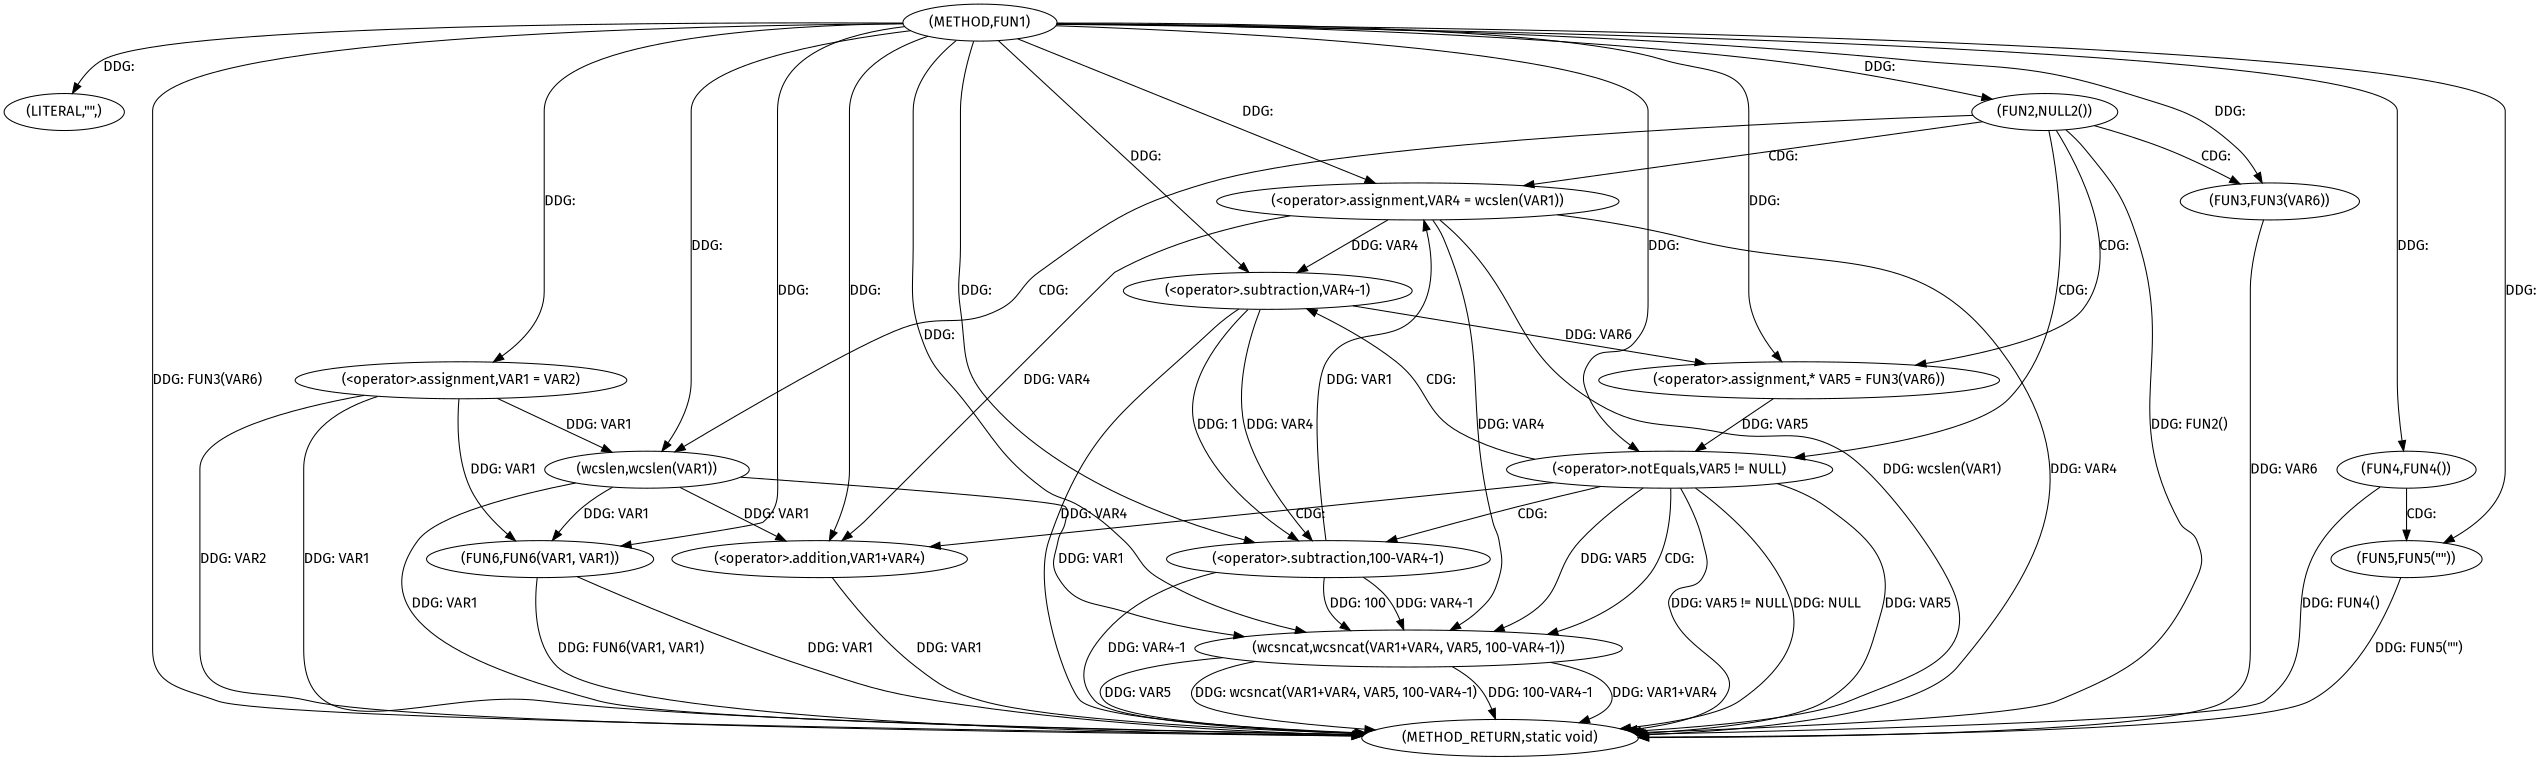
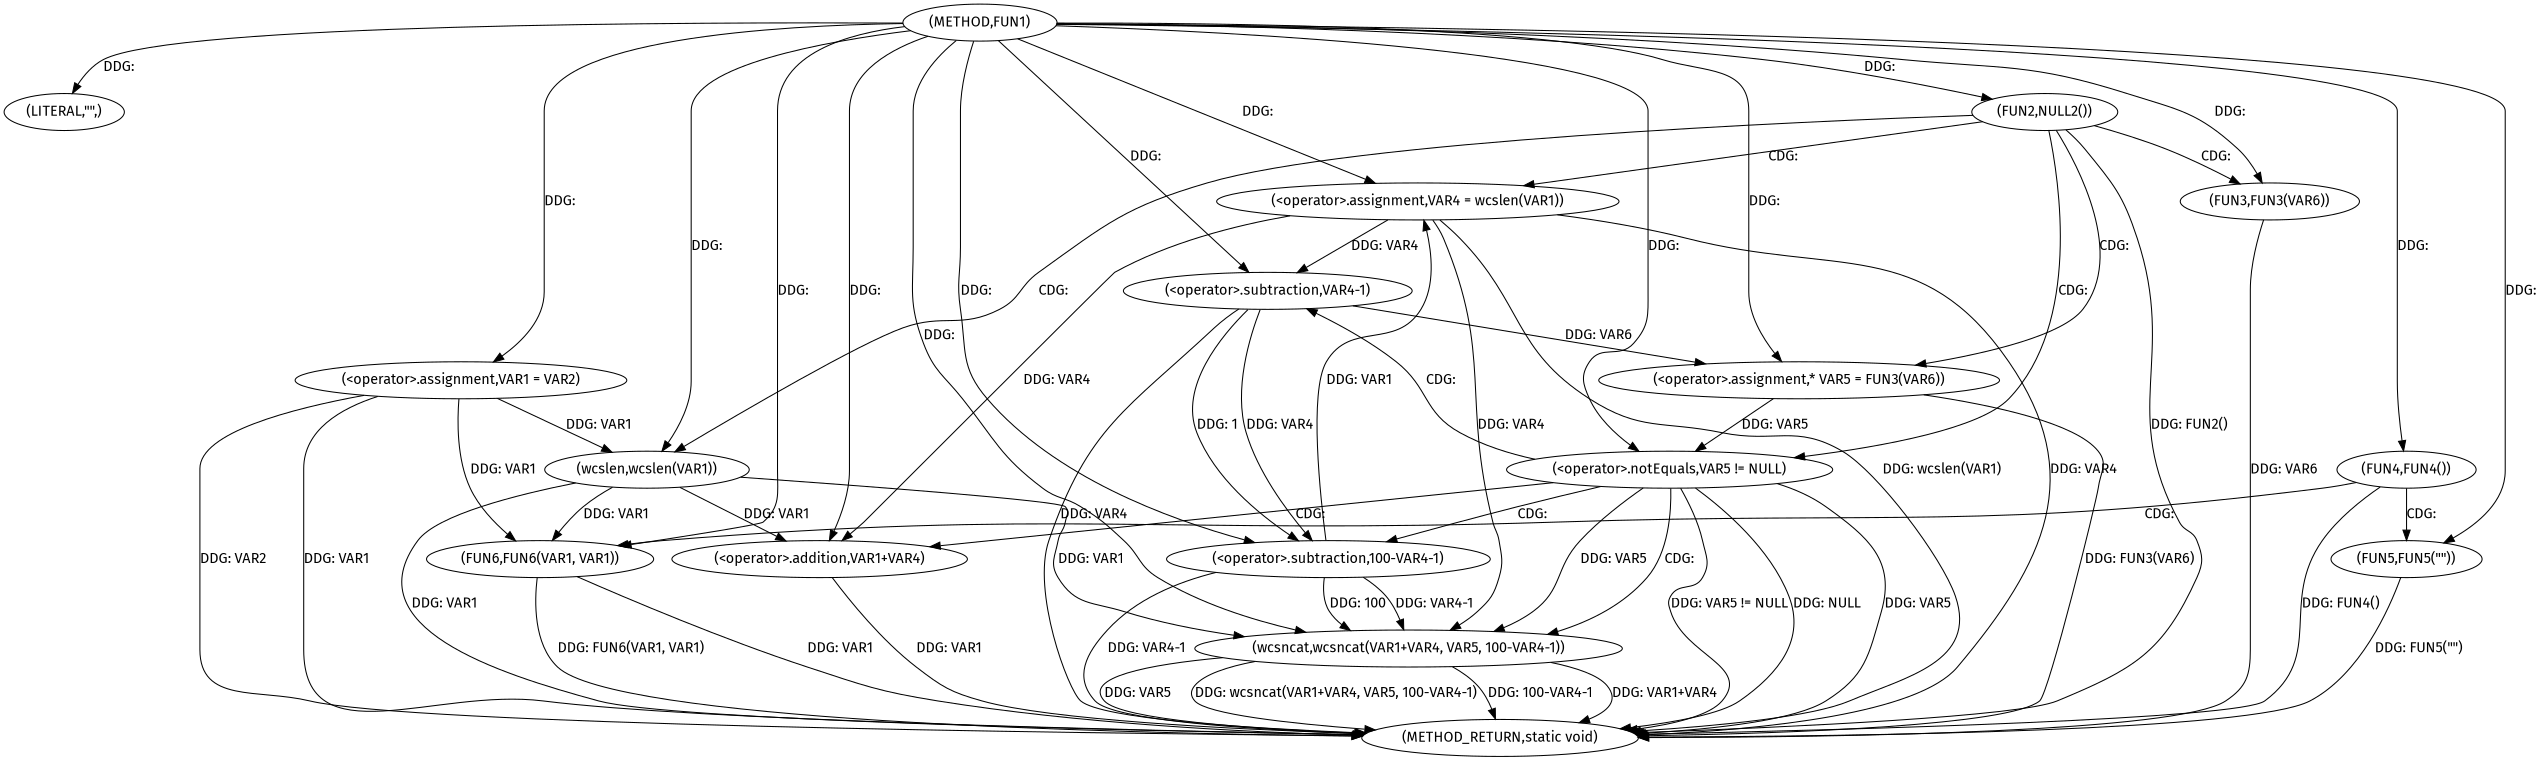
edge "(FUN4,FUN4())" -> "(FUN6,FUN6(VAR1, VAR1))": added, label "CDG:"
edge "(METHOD,FUN1)" -> "(METHOD_RETURN,static void)": now "(<operator>.assignment,* VAR5 = FUN3(VAR6))" -> "(METHOD_RETURN,static void)"
